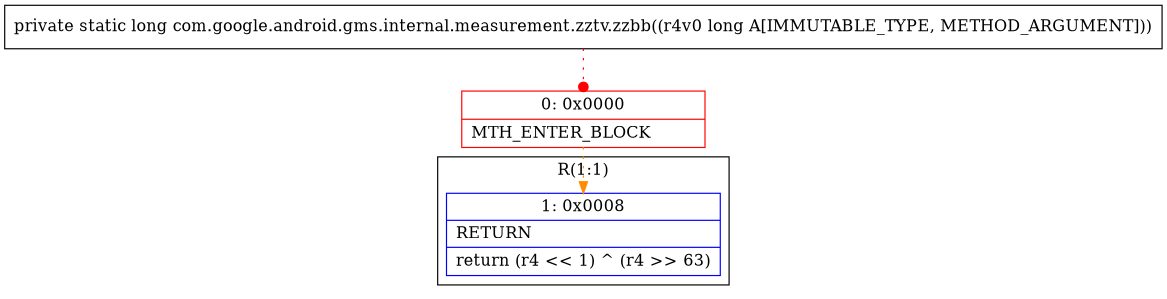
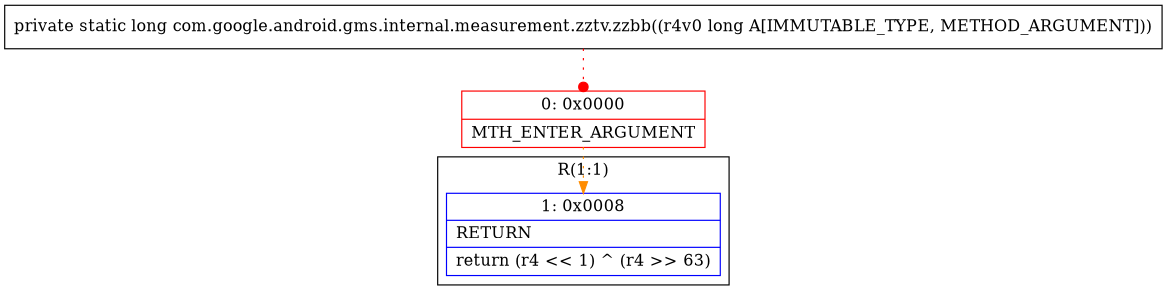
node "0: 0x0000": text "MTH_ENTER_BLOCK" -> "MTH_ENTER_ARGUMENT"
